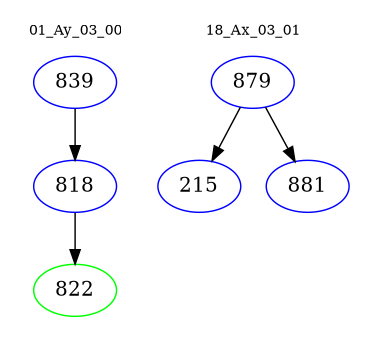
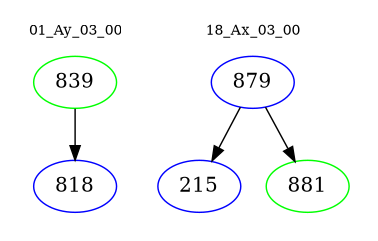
cluster "18_Ax_03_01": label "18_Ax_03_01" -> "18_Ax_03_00"
node "839": color blue -> green
node "881": color blue -> green
node "822": removed
